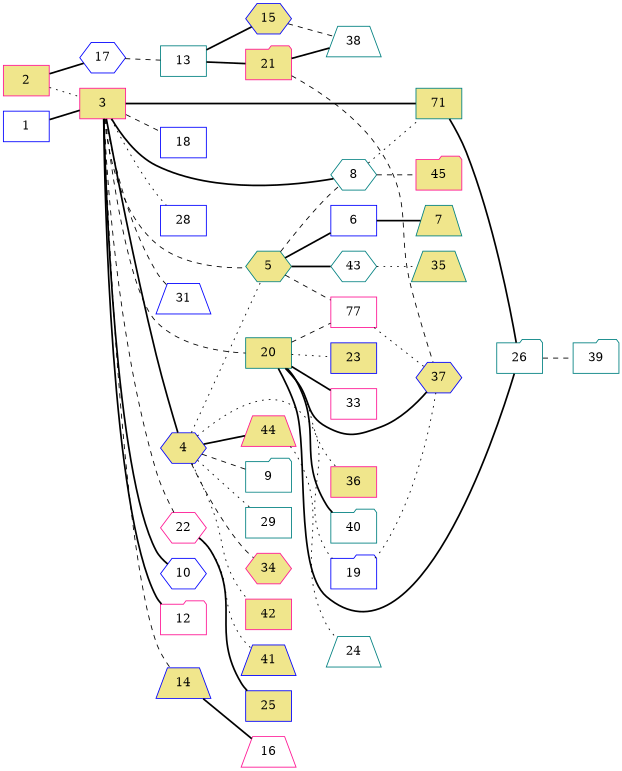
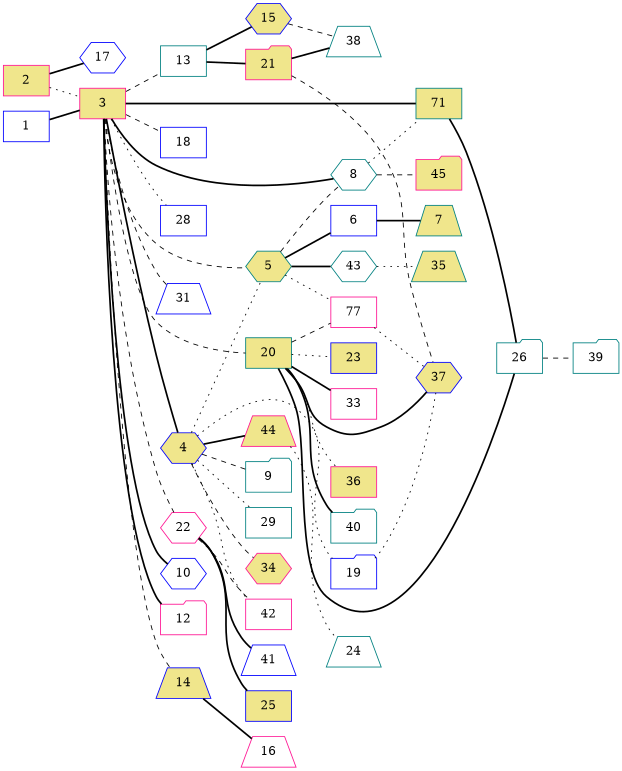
edge "17" -- "13": now "3" -- "13"
edge "5" -- "77": style dashed -> dotted
edge "22" -- "42": added
node "42": fillcolor khaki -> white
edge "22" -- "41": style dotted -> bold
node "41": fillcolor khaki -> white
